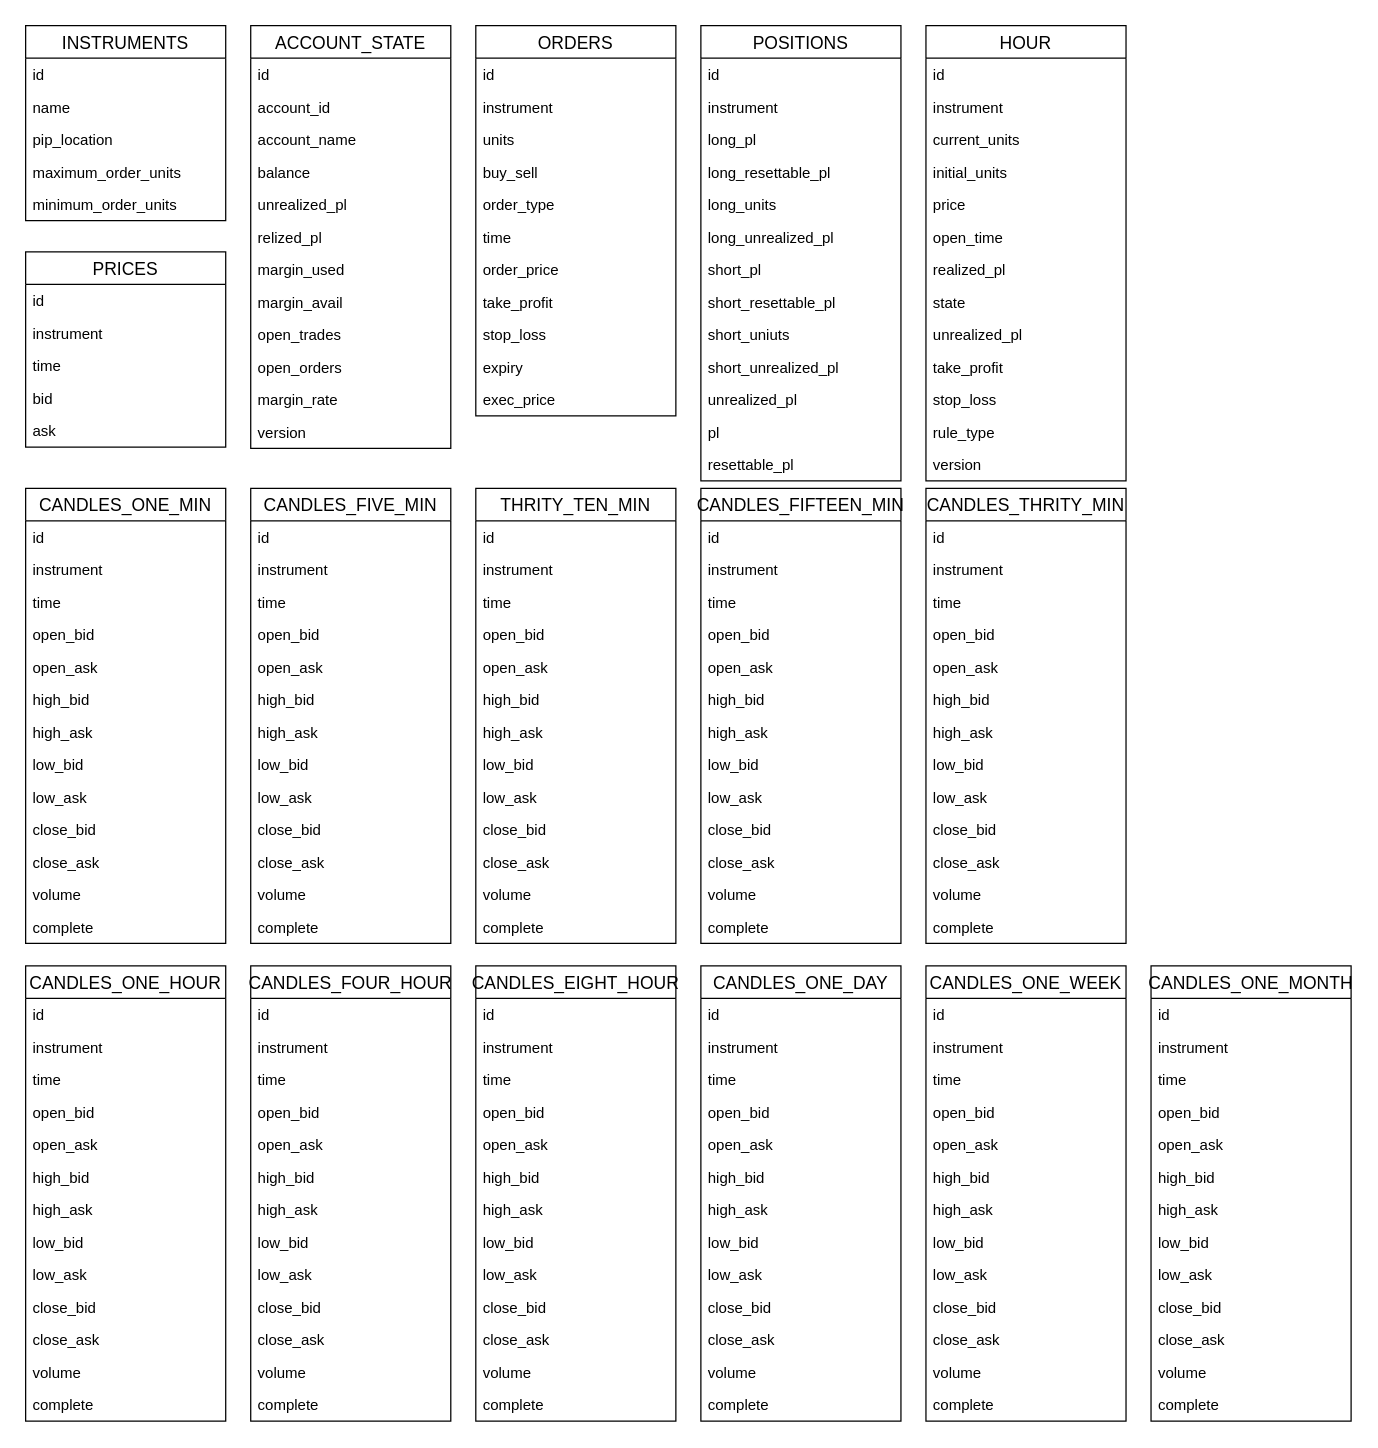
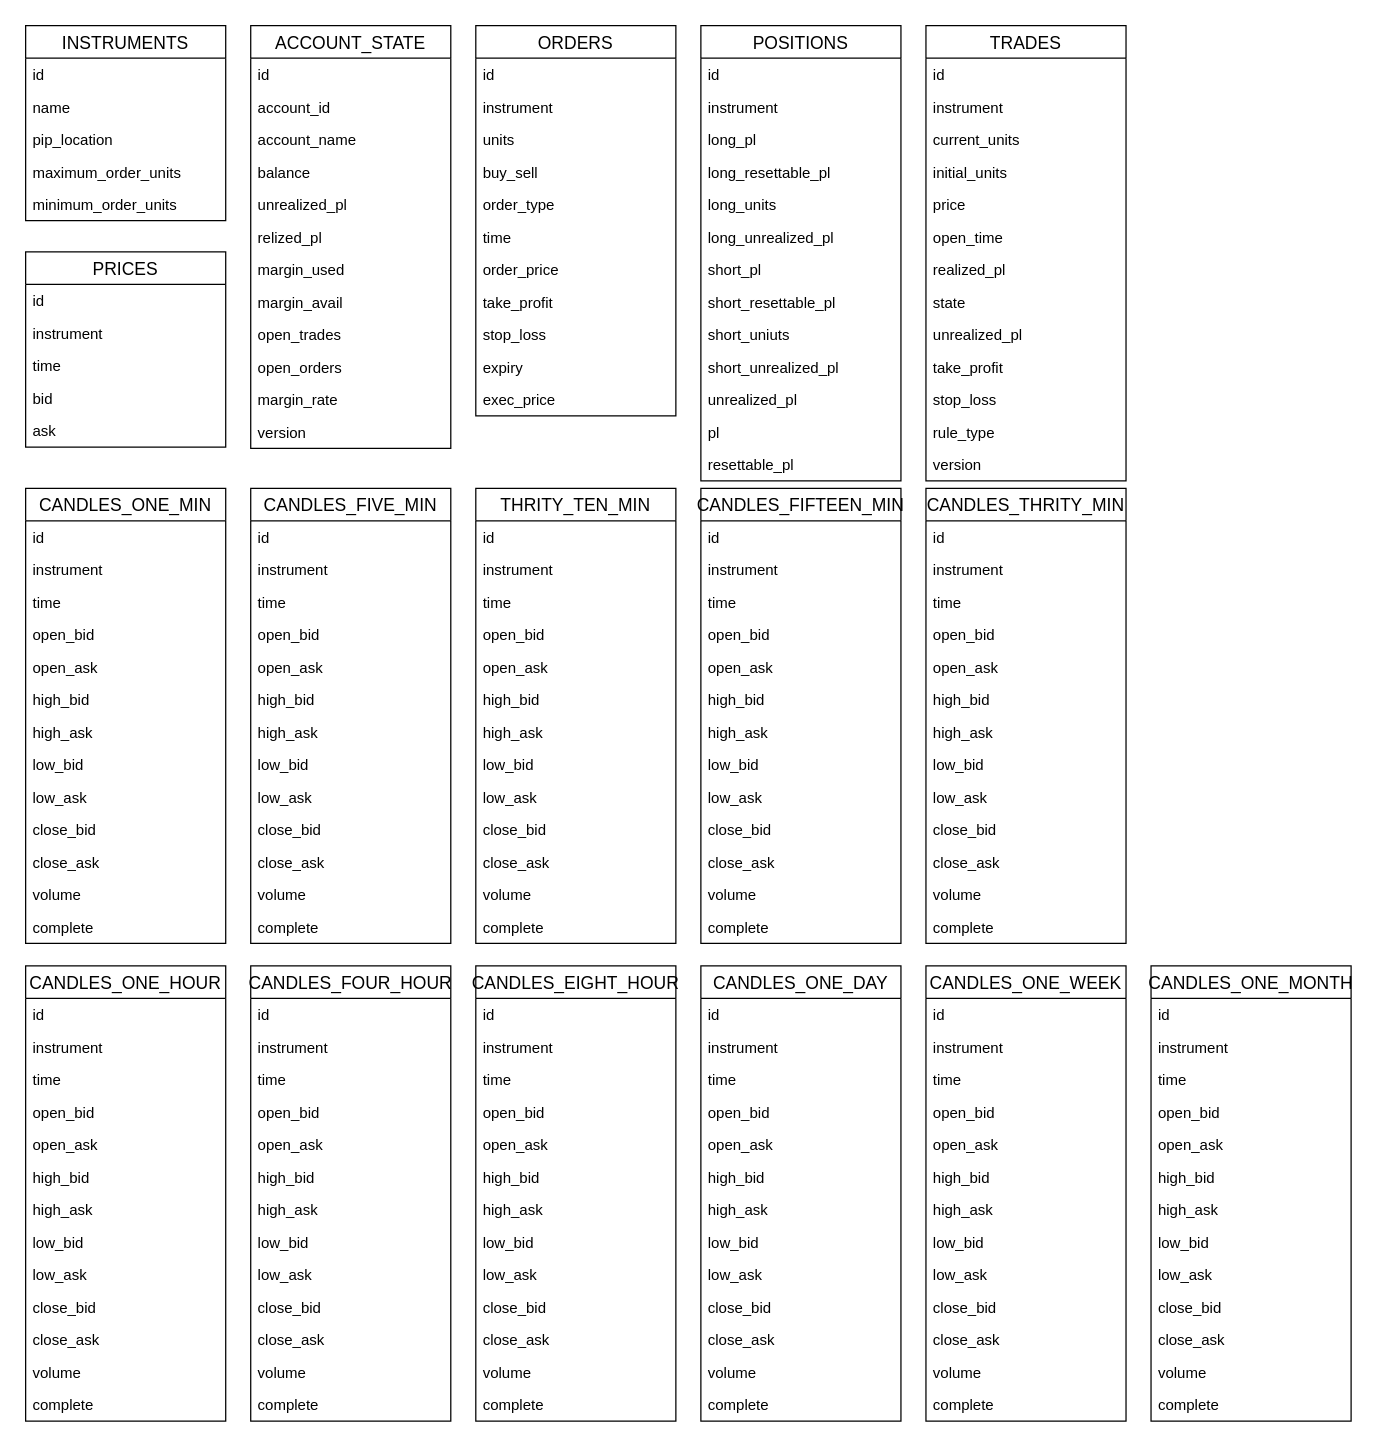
node "HOUR": label "HOUR" -> "TRADES"
